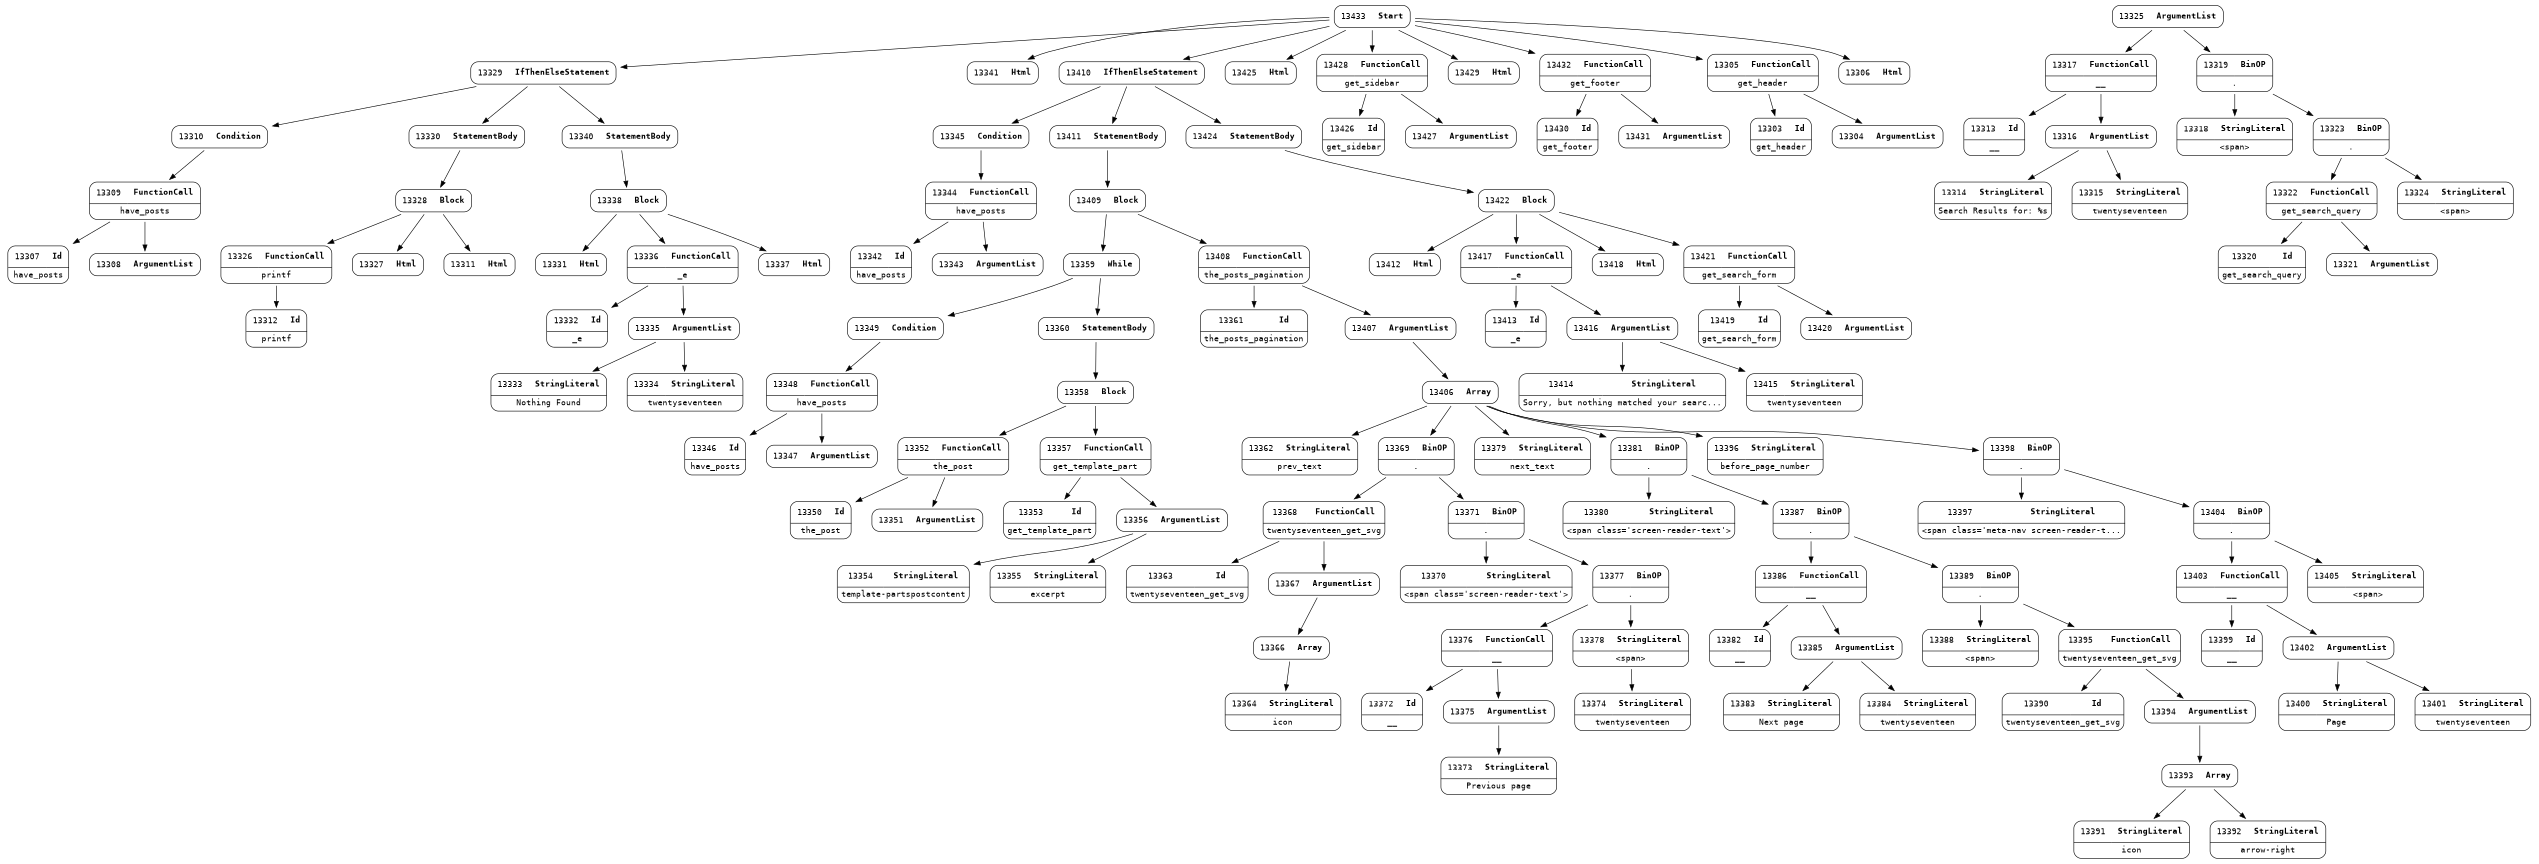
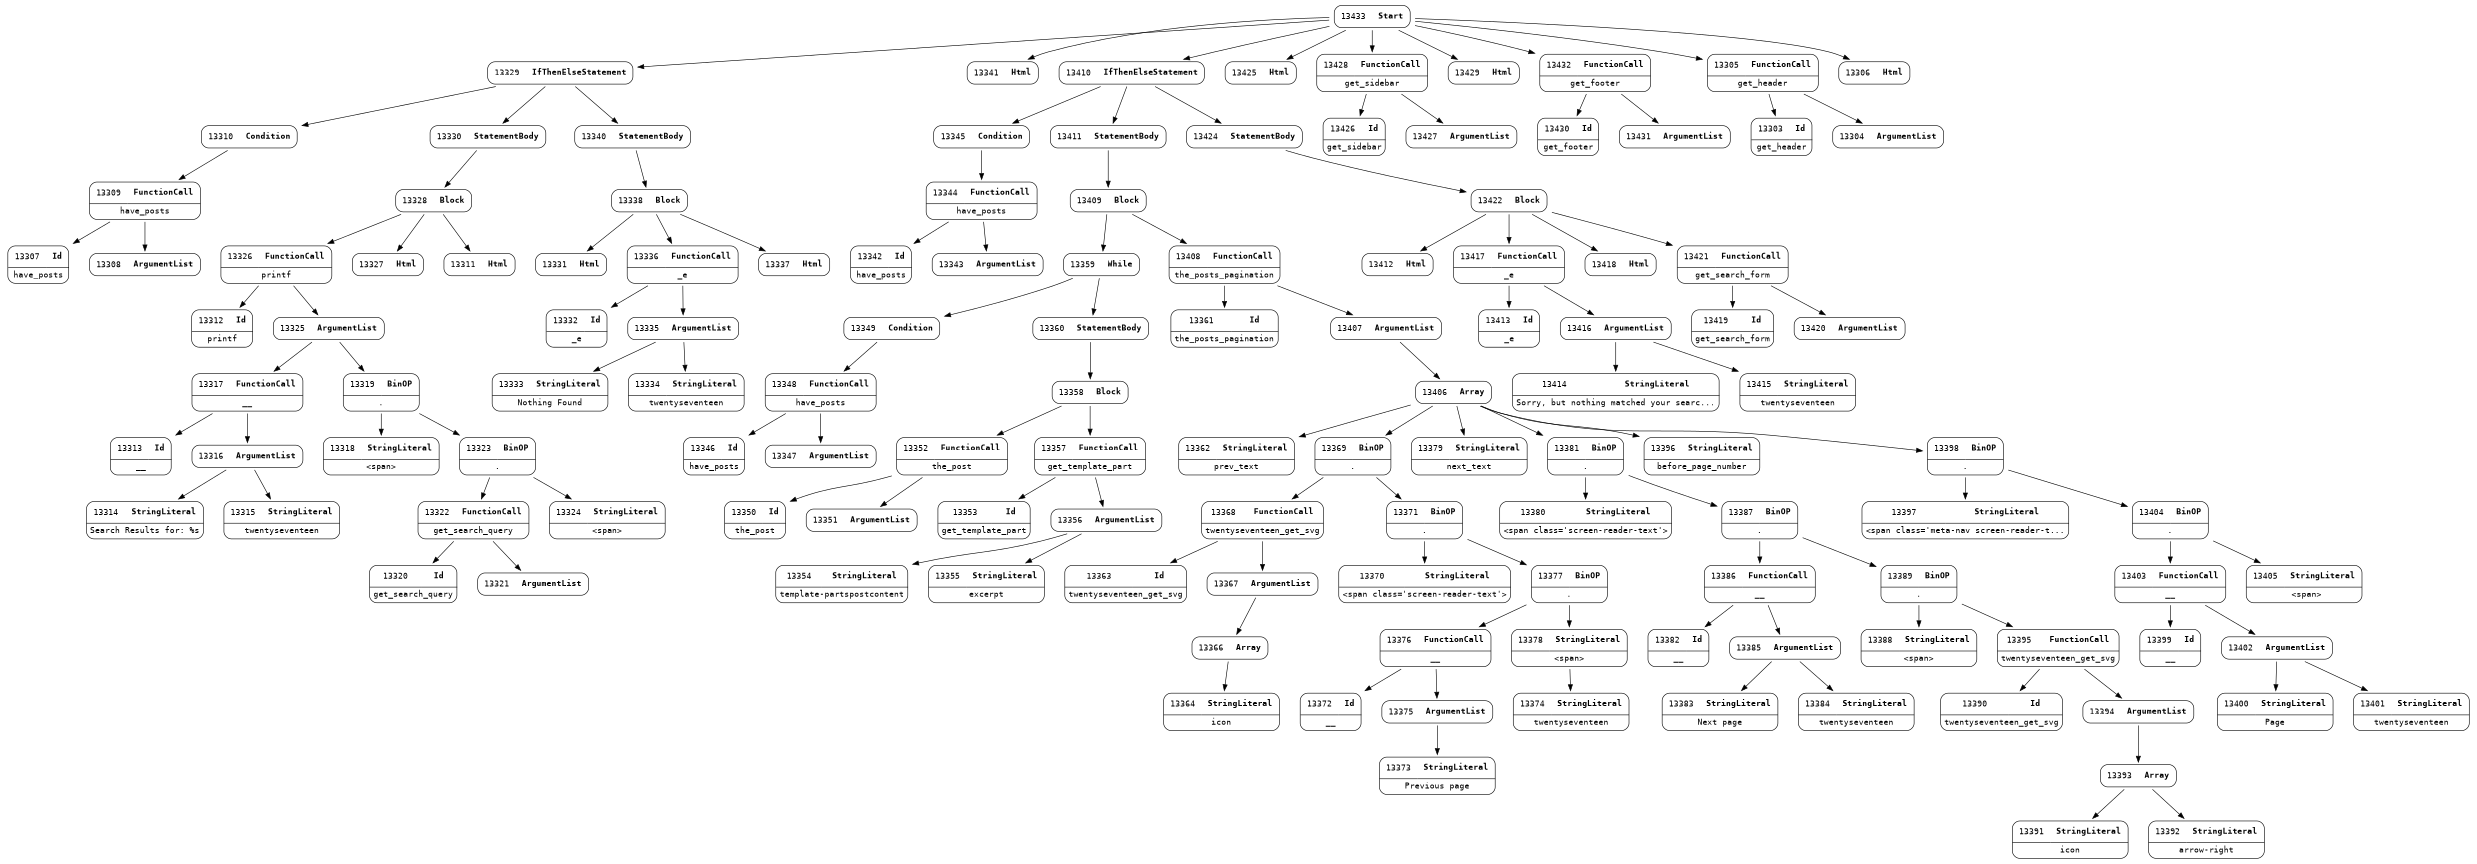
edge "13326" -> "13325": added
